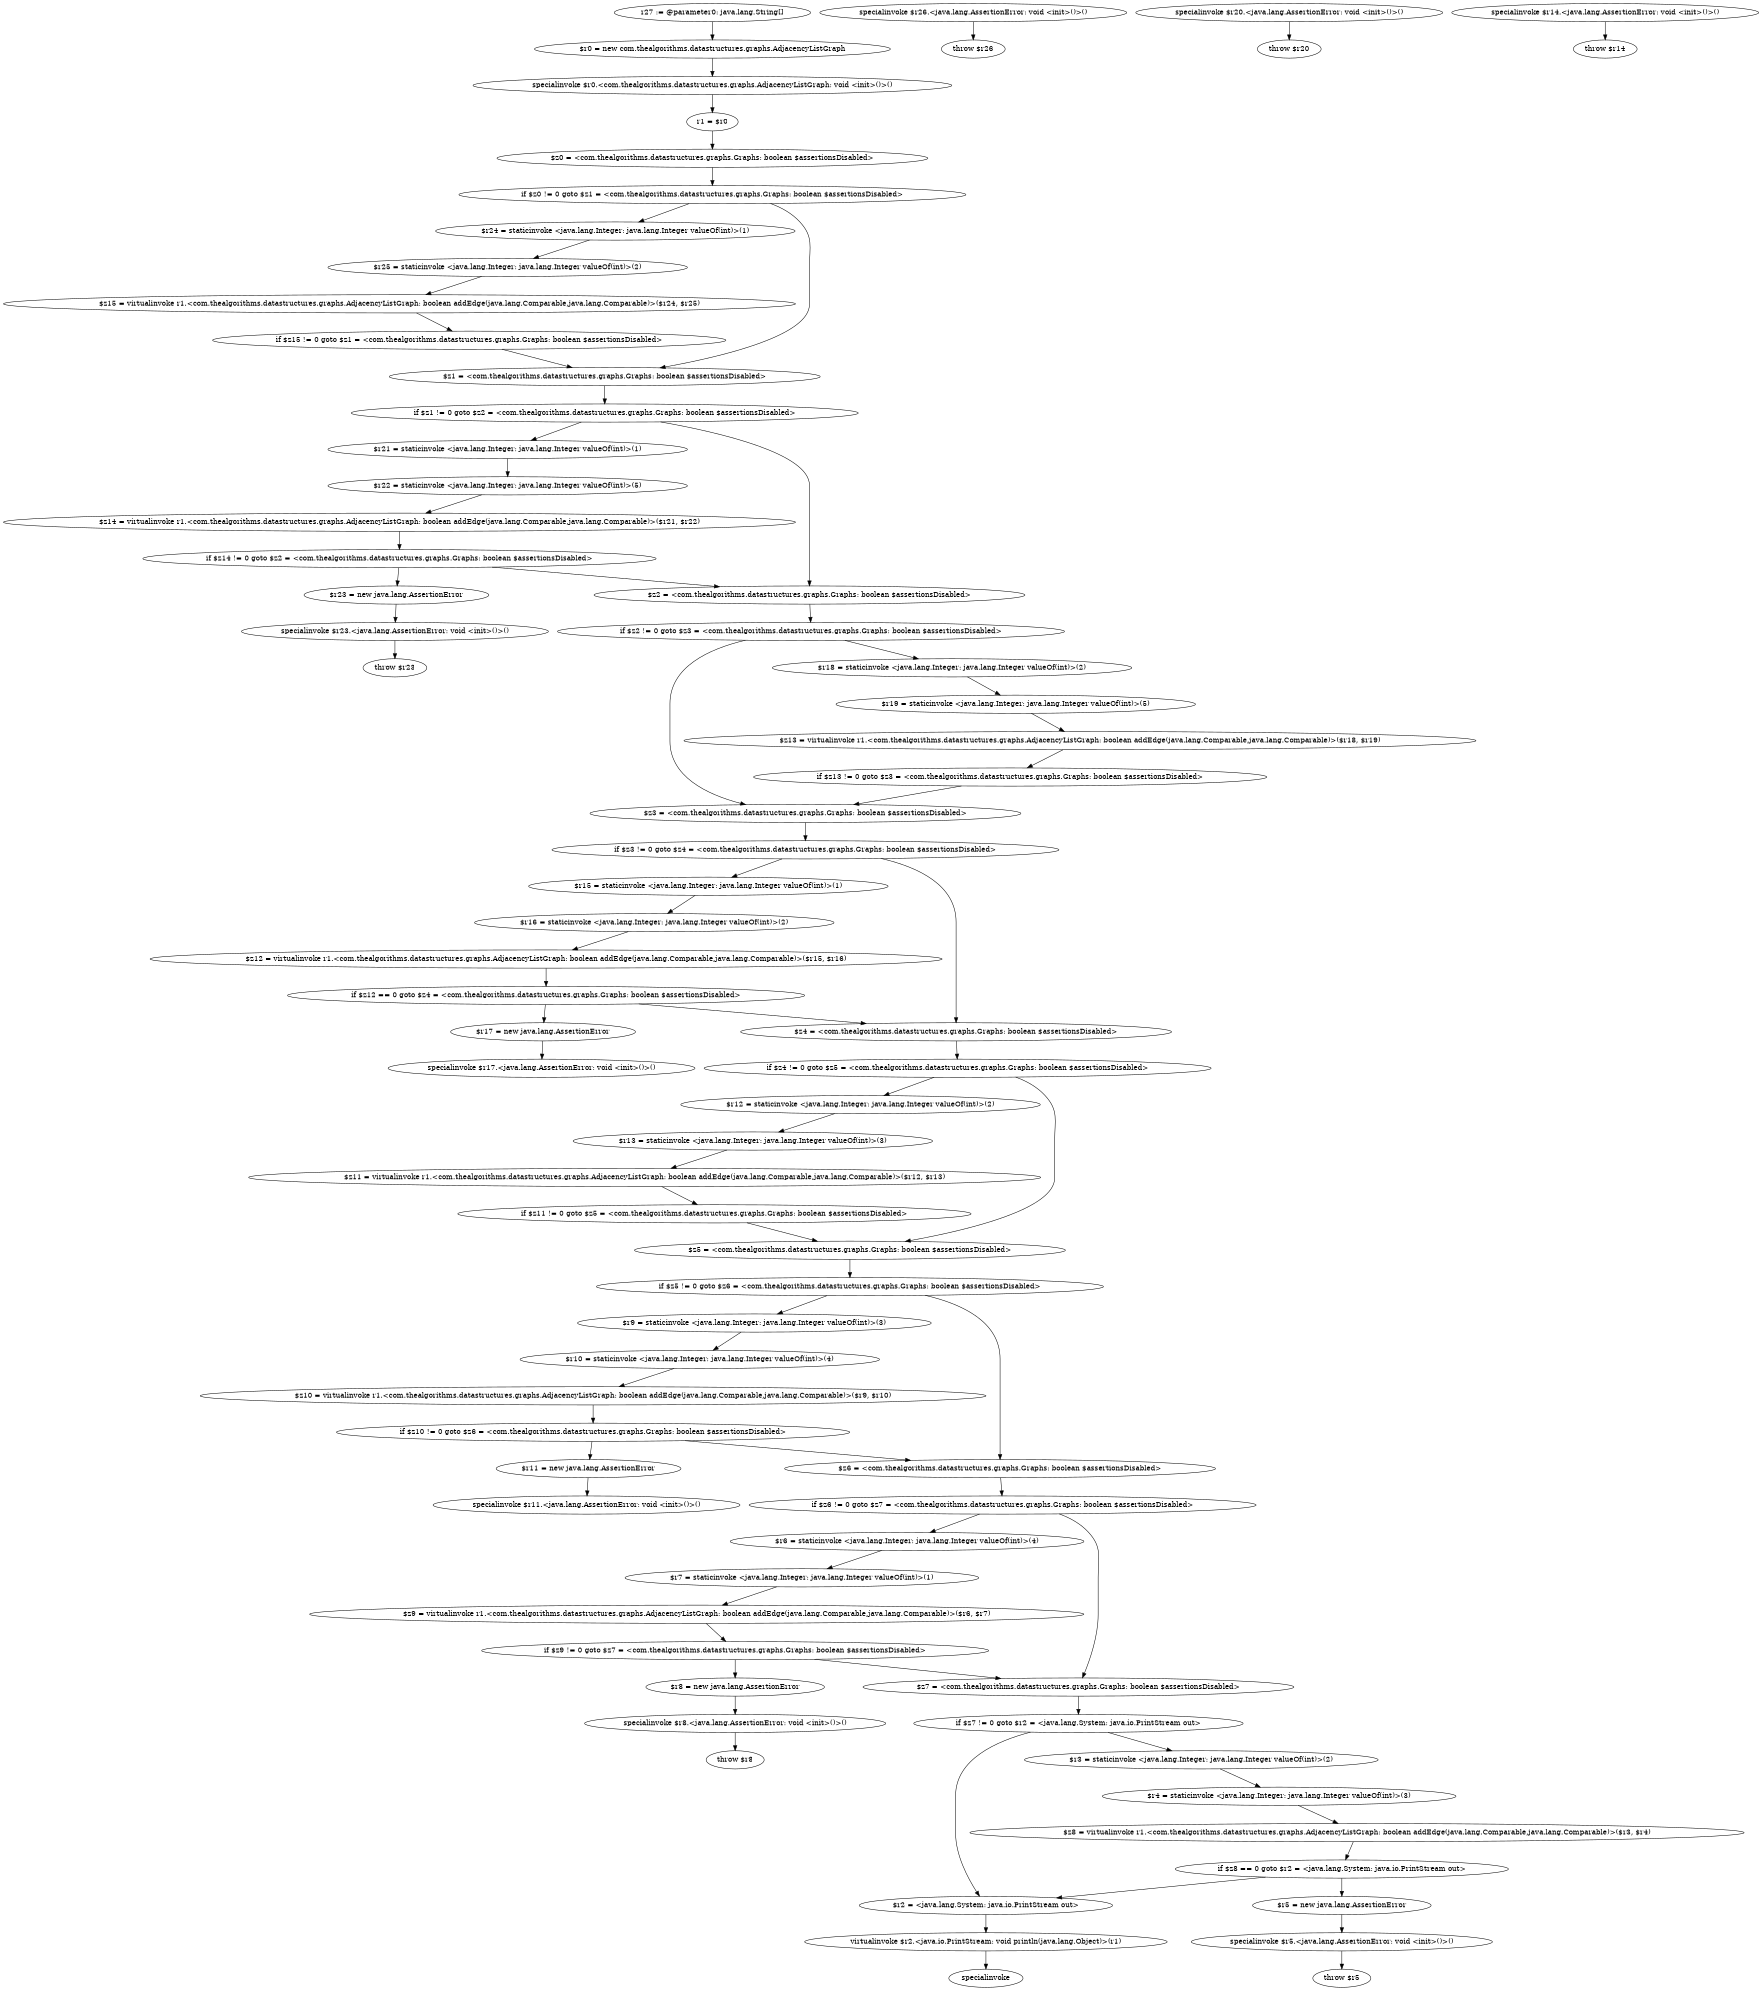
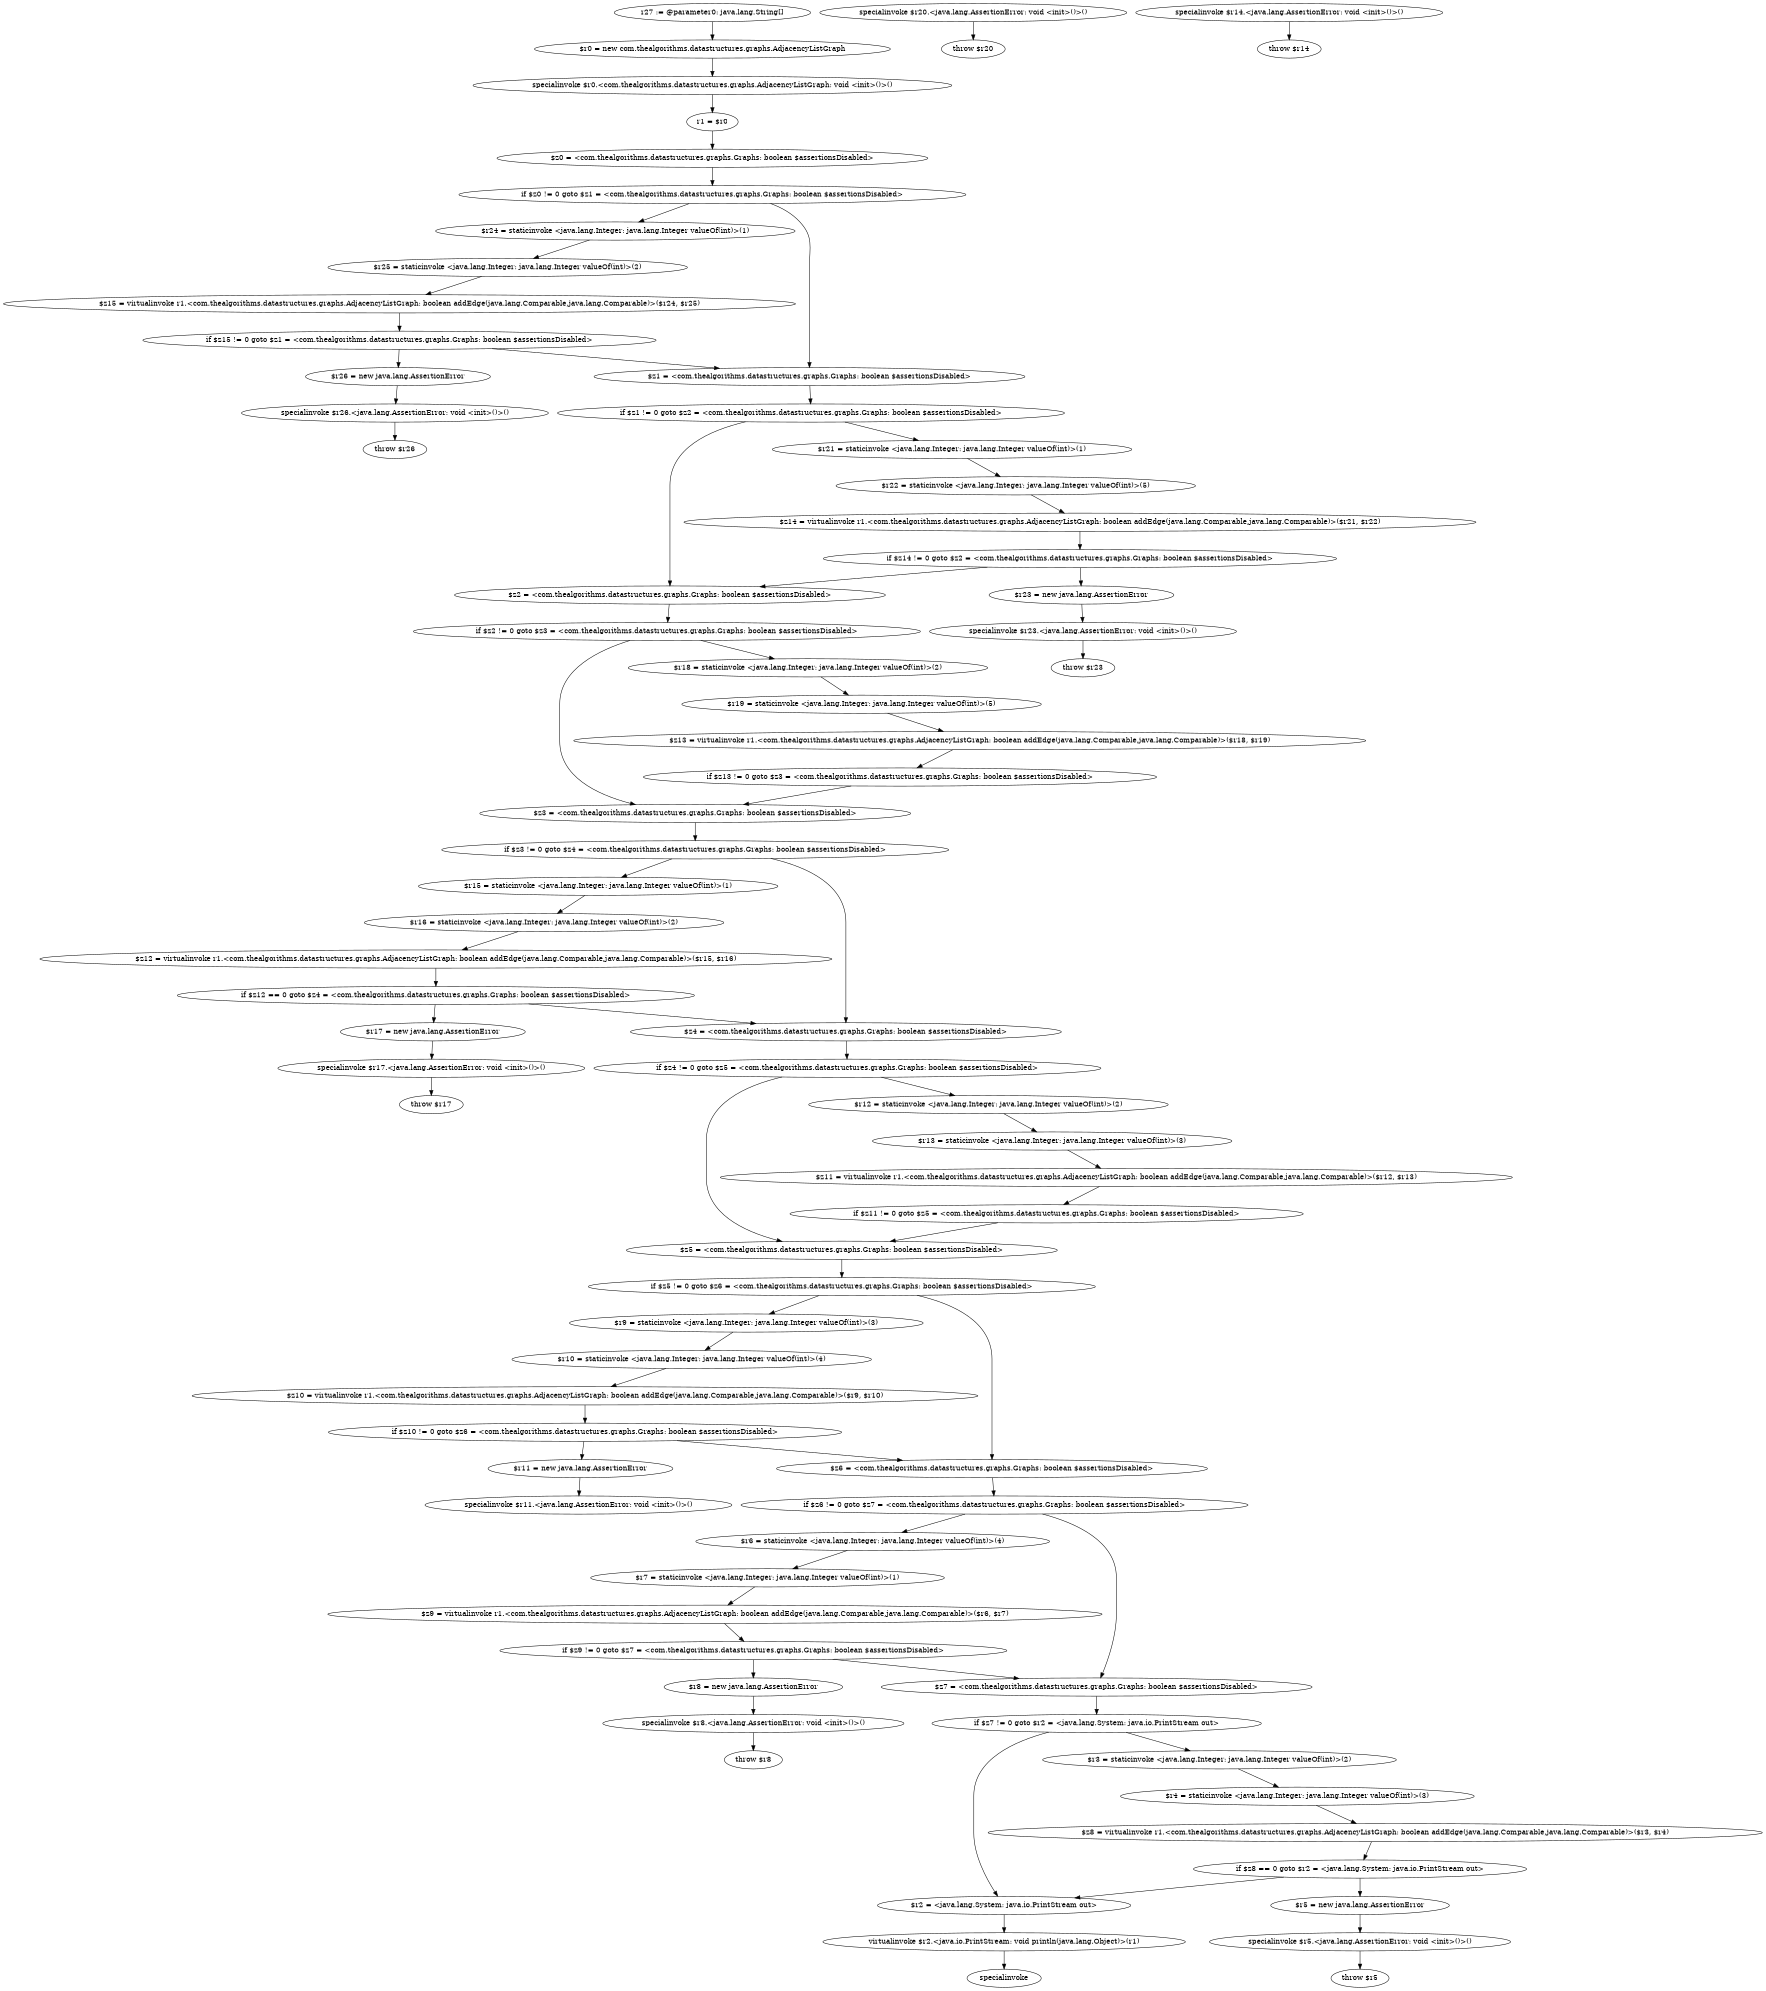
node "$r26 = new java.lang.AssertionError": added
node "throw $r17": added
